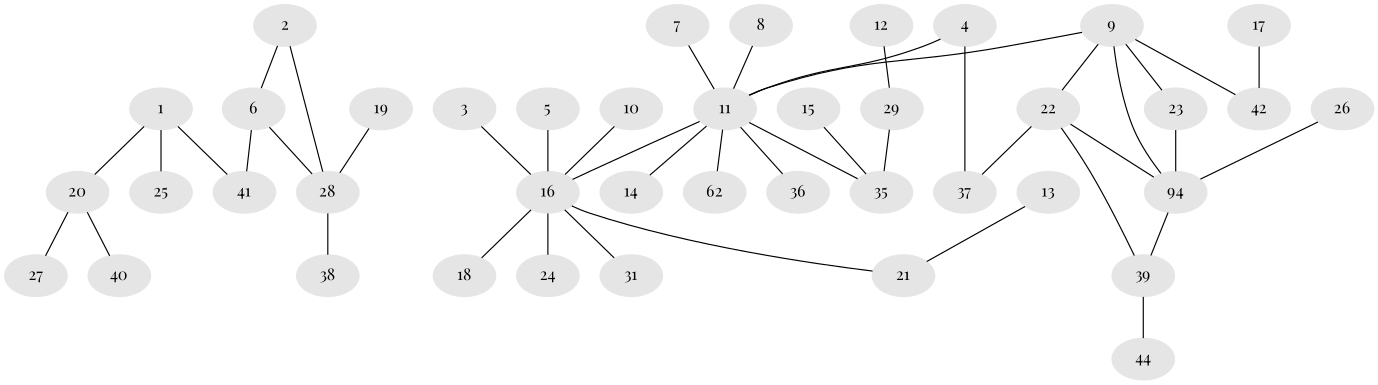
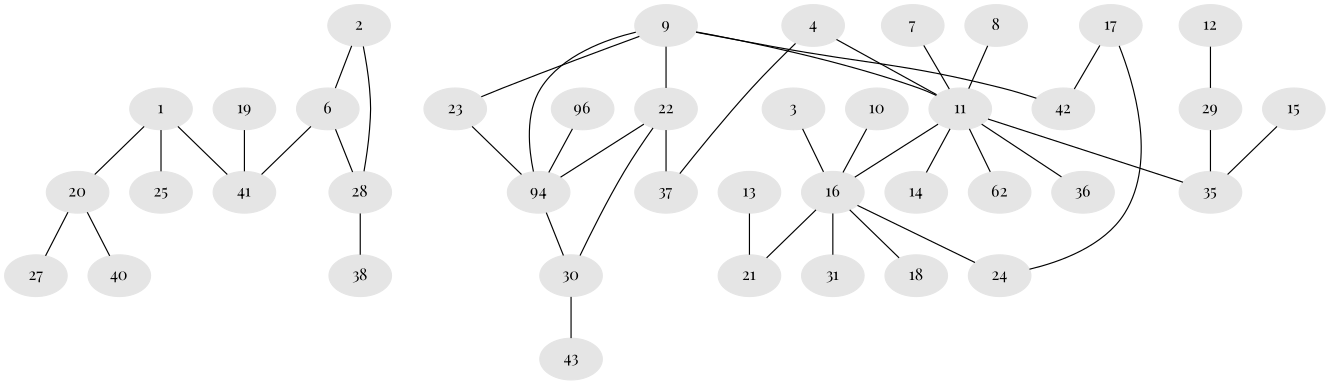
node "5": removed
node "26": label "26" -> "96"
edge "19" -- "28": now "19" -- "41"
edge "17" -- "24": added
node "39": label "39" -> "30"
node "44": label "44" -> "43"
